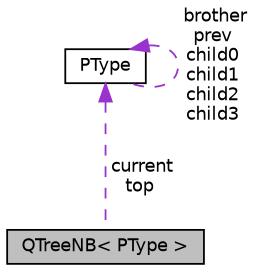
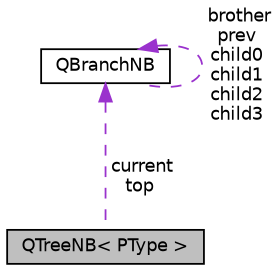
node "PType": label "PType" -> "QBranchNB"
